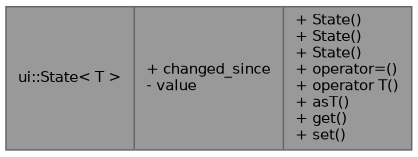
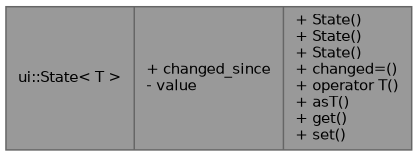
node "ui::State< T >": text "+ operator=()" -> "+ changed=()"
